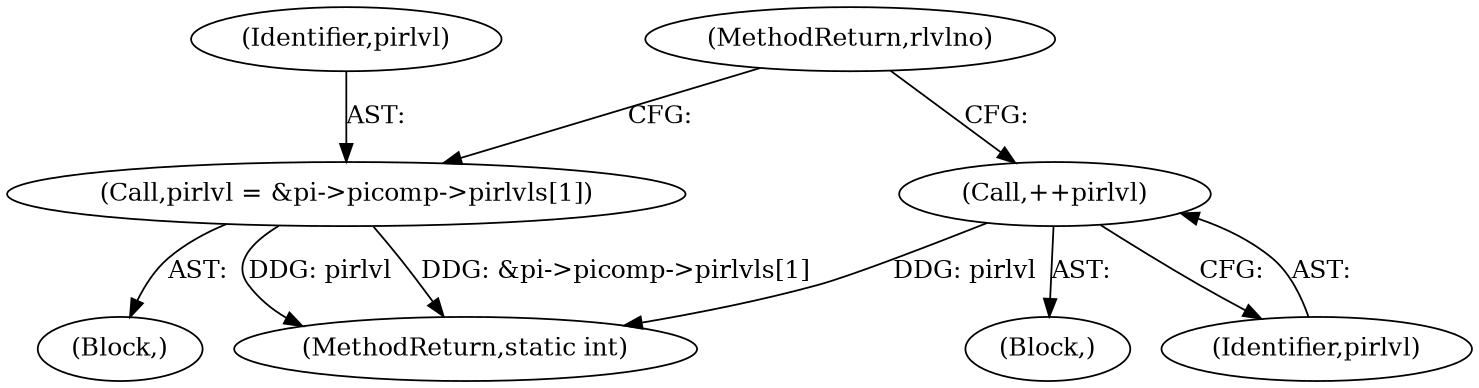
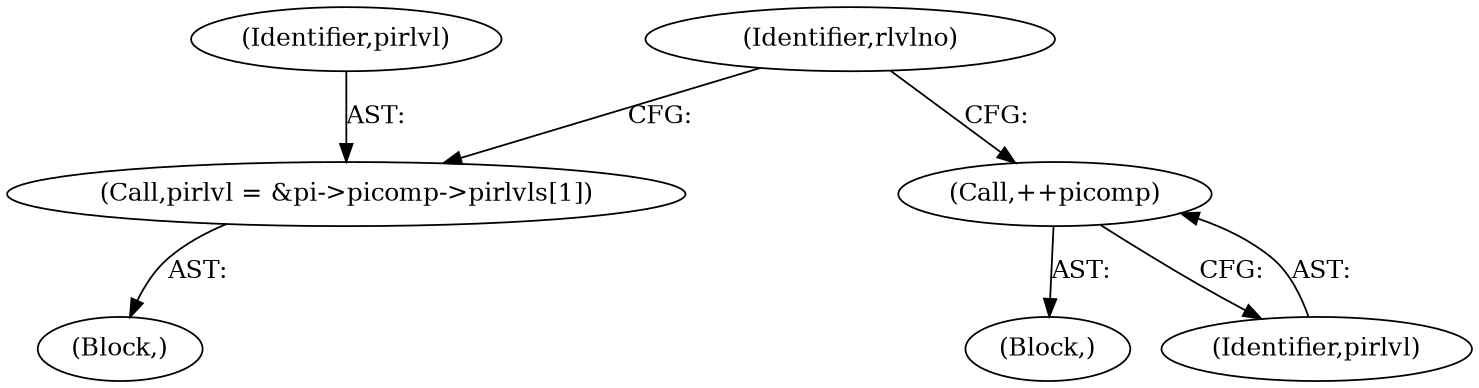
node "(MethodReturn,rlvlno)": label "(MethodReturn,rlvlno)" -> "(Identifier,rlvlno)"
node "(Call,++pirlvl)": label "(Call,++pirlvl)" -> "(Call,++picomp)"
node "(MethodReturn,static int)": removed
